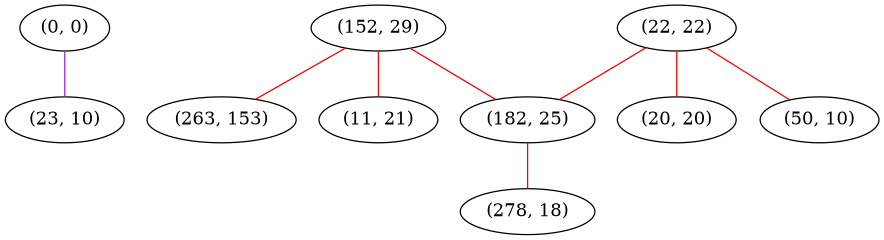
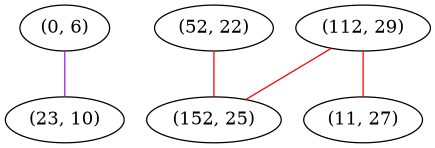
node "(0, 0)": label "(0, 0)" -> "(0, 6)"
node "(152, 29)": label "(152, 29)" -> "(112, 29)"
node "(22, 22)": label "(22, 22)" -> "(52, 22)"
node "(263, 153)": removed
node "(11, 21)": label "(11, 21)" -> "(11, 27)"
node "(182, 25)": label "(182, 25)" -> "(152, 25)"
node "(20, 20)": removed
node "(50, 10)": removed
node "(278, 18)": removed
